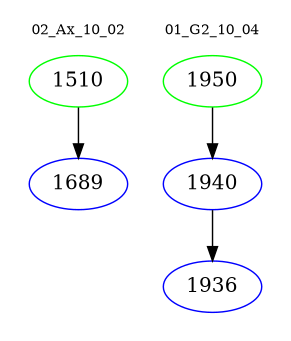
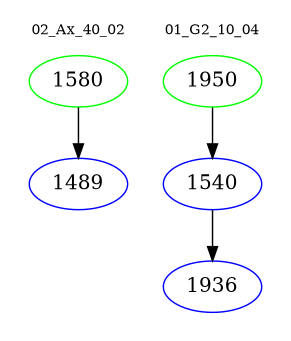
cluster "02_Ax_10_02": label "02_Ax_10_02" -> "02_Ax_40_02"
node "1510": label "1510" -> "1580"
node "1689": label "1689" -> "1489"
node "1940": label "1940" -> "1540"
